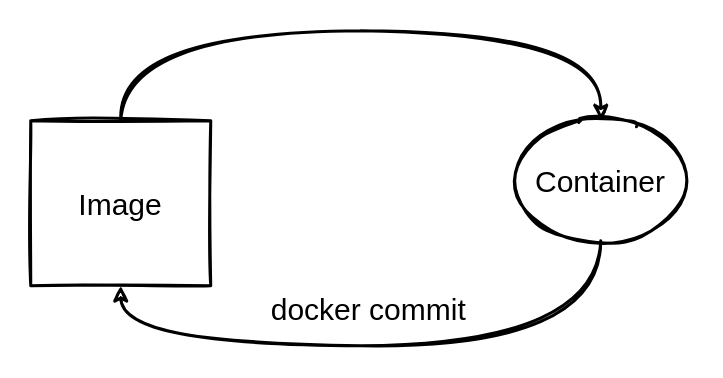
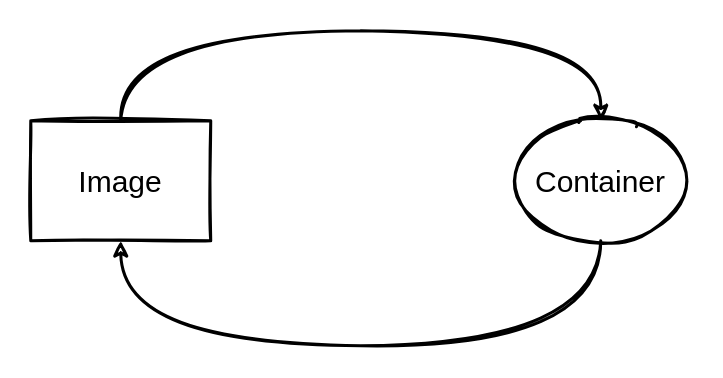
node "Image": size 180x165 -> 180x120
node "docker commit": removed
